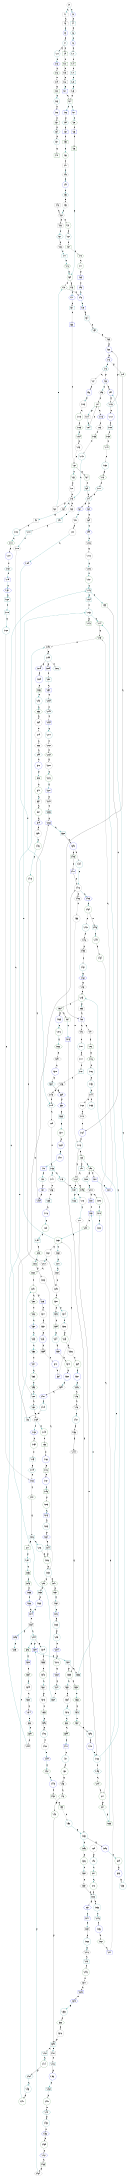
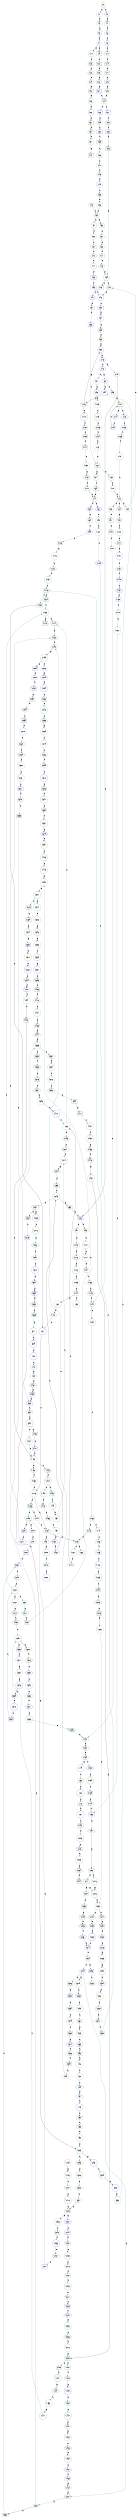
edge "S199" -> "S219": now "S208" -> "S219"
